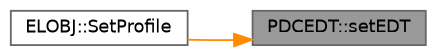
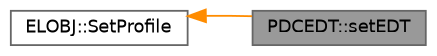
edge "ELOBJ::SetProfile" -> "PDCEDT::setEDT": reversed
